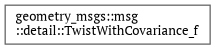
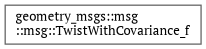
node "geometry_msgs::msg ::detail::TwistWithCovariance_f": label "geometry_msgs::msg ::detail::TwistWithCovariance_f" -> "geometry_msgs::msg ::msg::TwistWithCovariance_f"
